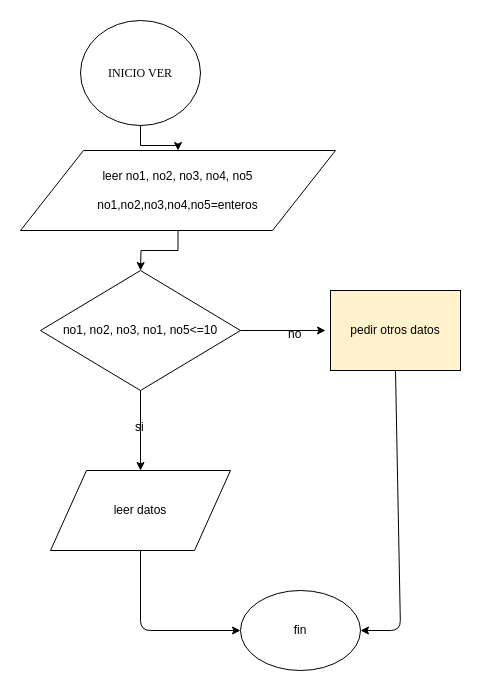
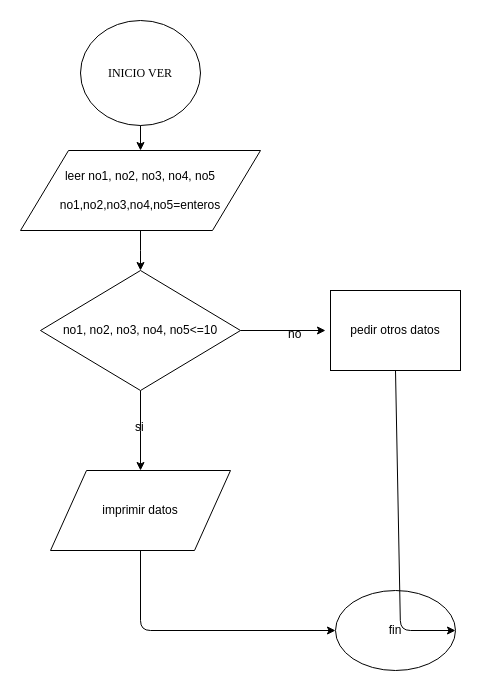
node "leer no1, no2, no3, no4, no5 no1,no2,no3,no4,no5=enteros": size 315x80 -> 240x80
node "no1, no2, no3, no1, no5<=10": label "no1, no2, no3, no1, no5<=10" -> "no1, no2, no3, no4, no5<=10"
node "pedir otros datos": fillcolor #fff2cc -> #ffffff
node "leer datos": label "leer datos" -> "imprimir datos"
node "fin": moved (301, 631) -> (396, 631)
